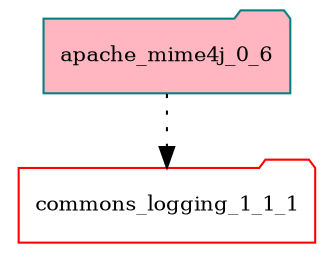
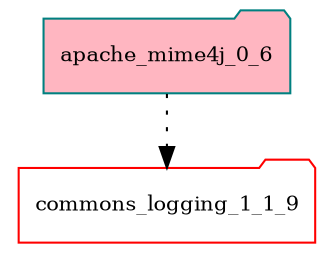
node "commons_logging_1_1_1": label "commons_logging_1_1_1" -> "commons_logging_1_1_9"
